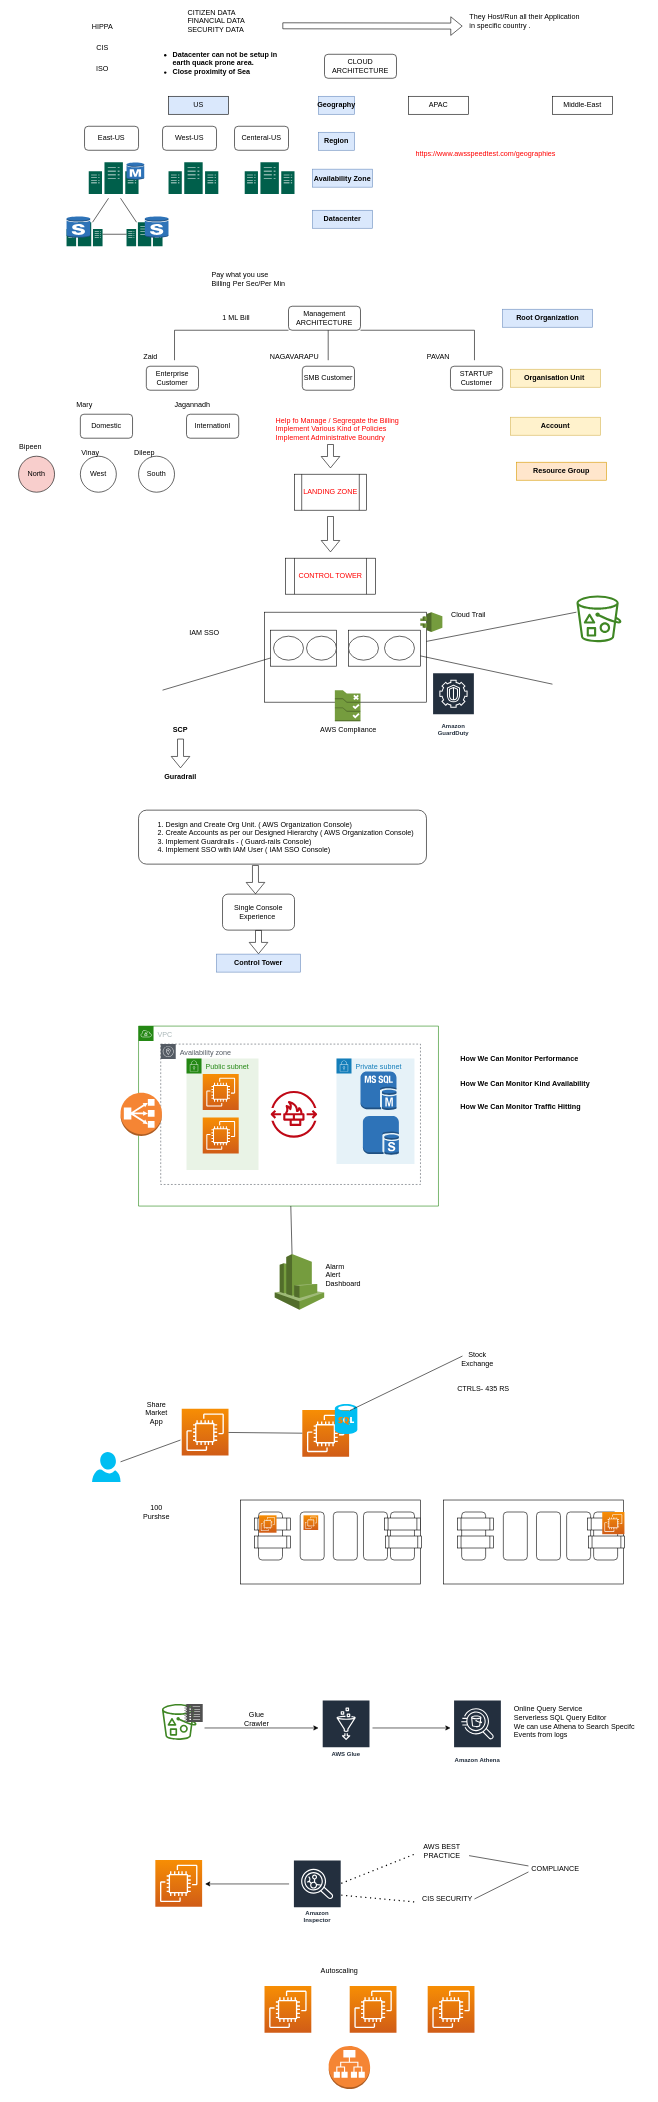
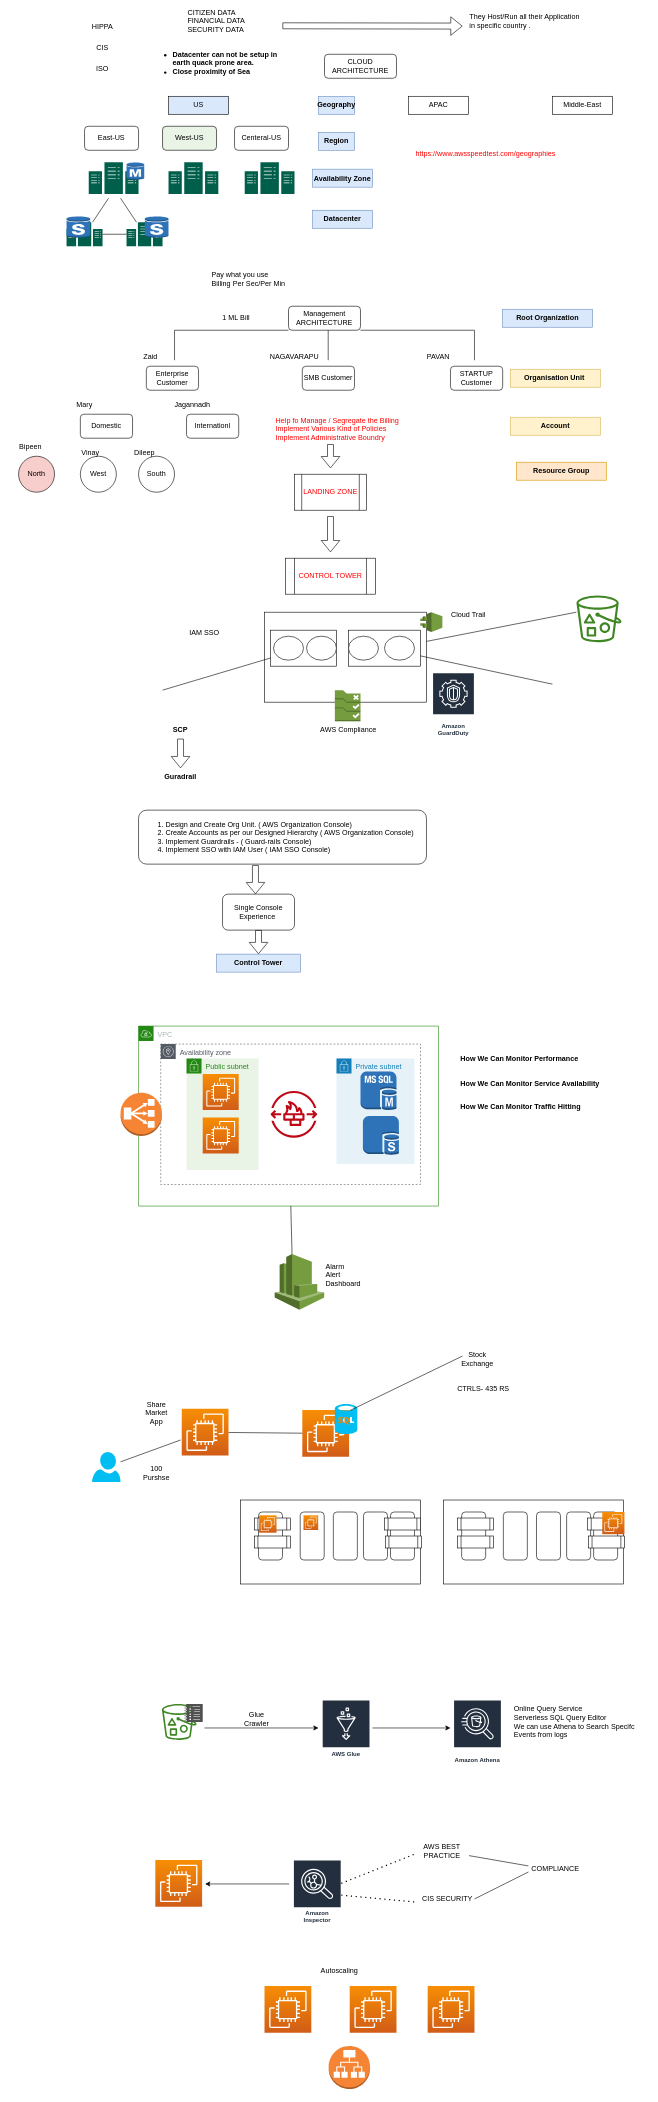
node "West-US": fillcolor #ffffff -> #e9f3e6
node "How We Can Monitor Kind Availability": label "How We Can Monitor Kind Availability" -> "How We Can Monitor Service Availability"
node "100 Purshse": moved (156, 1512) -> (156, 1473)
